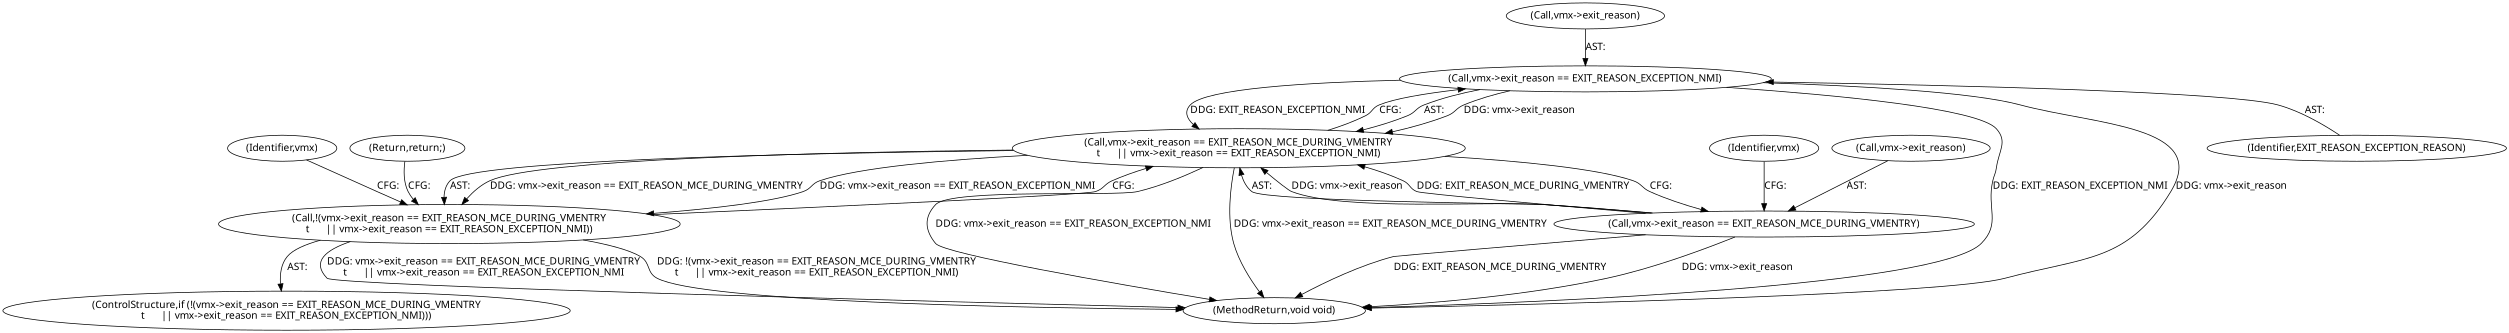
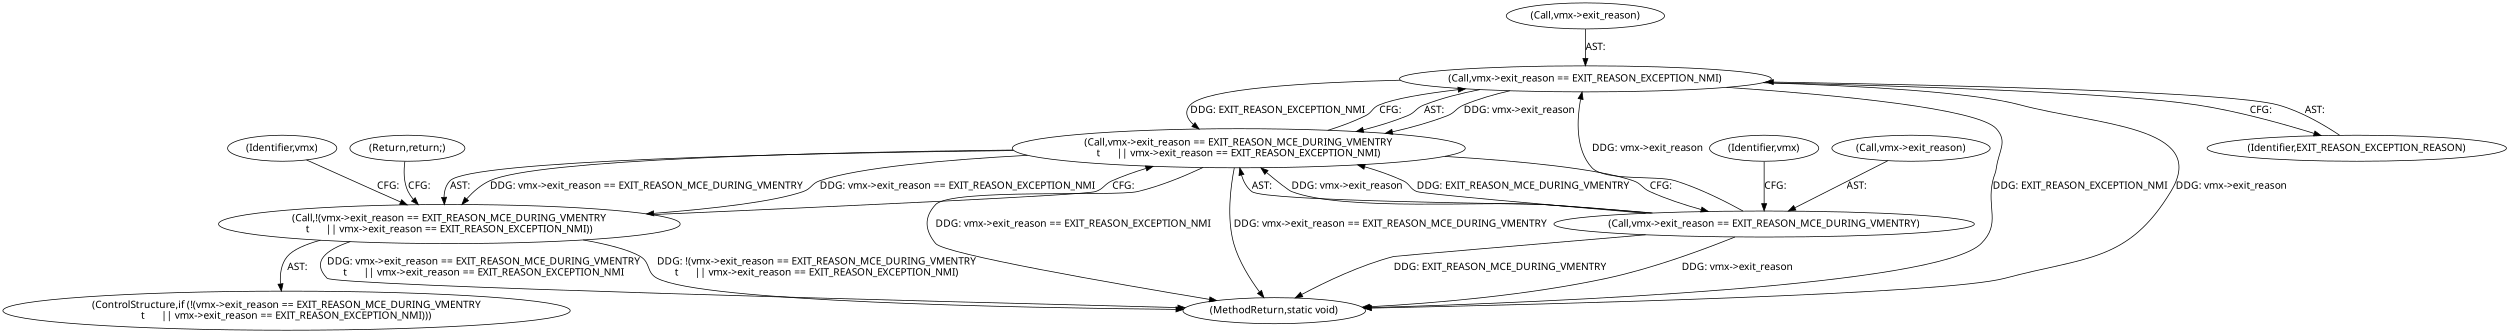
edge "(Call,vmx->exit_reason == EXIT_REASON_EXCEPTION_NMI)" -> "(Identifier,EXIT_REASON_EXCEPTION_REASON)": added, label "CFG:"
edge "(Call,vmx->exit_reason == EXIT_REASON_MCE_DURING_VMENTRY)" -> "(Call,vmx->exit_reason == EXIT_REASON_EXCEPTION_NMI)": added, label "DDG: vmx->exit_reason"
node "(MethodReturn,void void)": label "(MethodReturn,void void)" -> "(MethodReturn,static void)"
